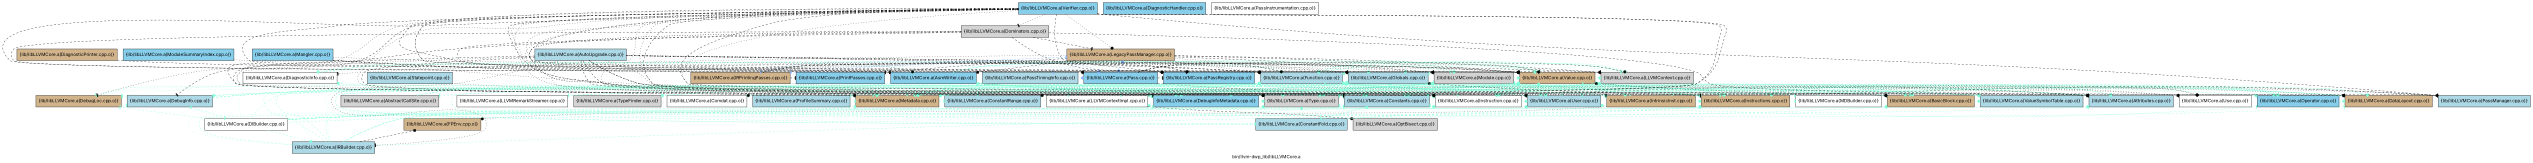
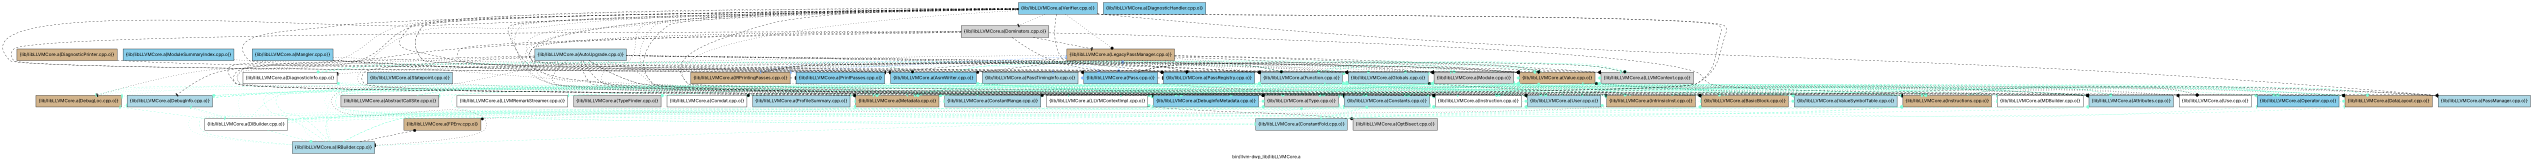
node "{lib/libLLVMCore.a(PassInstrumentation.cpp.o)}": removed
edge "{lib/libLLVMCore.a(Instructions.cpp.o)}" -> "{lib/libLLVMCore.a(BasicBlock.cpp.o)}": removed
